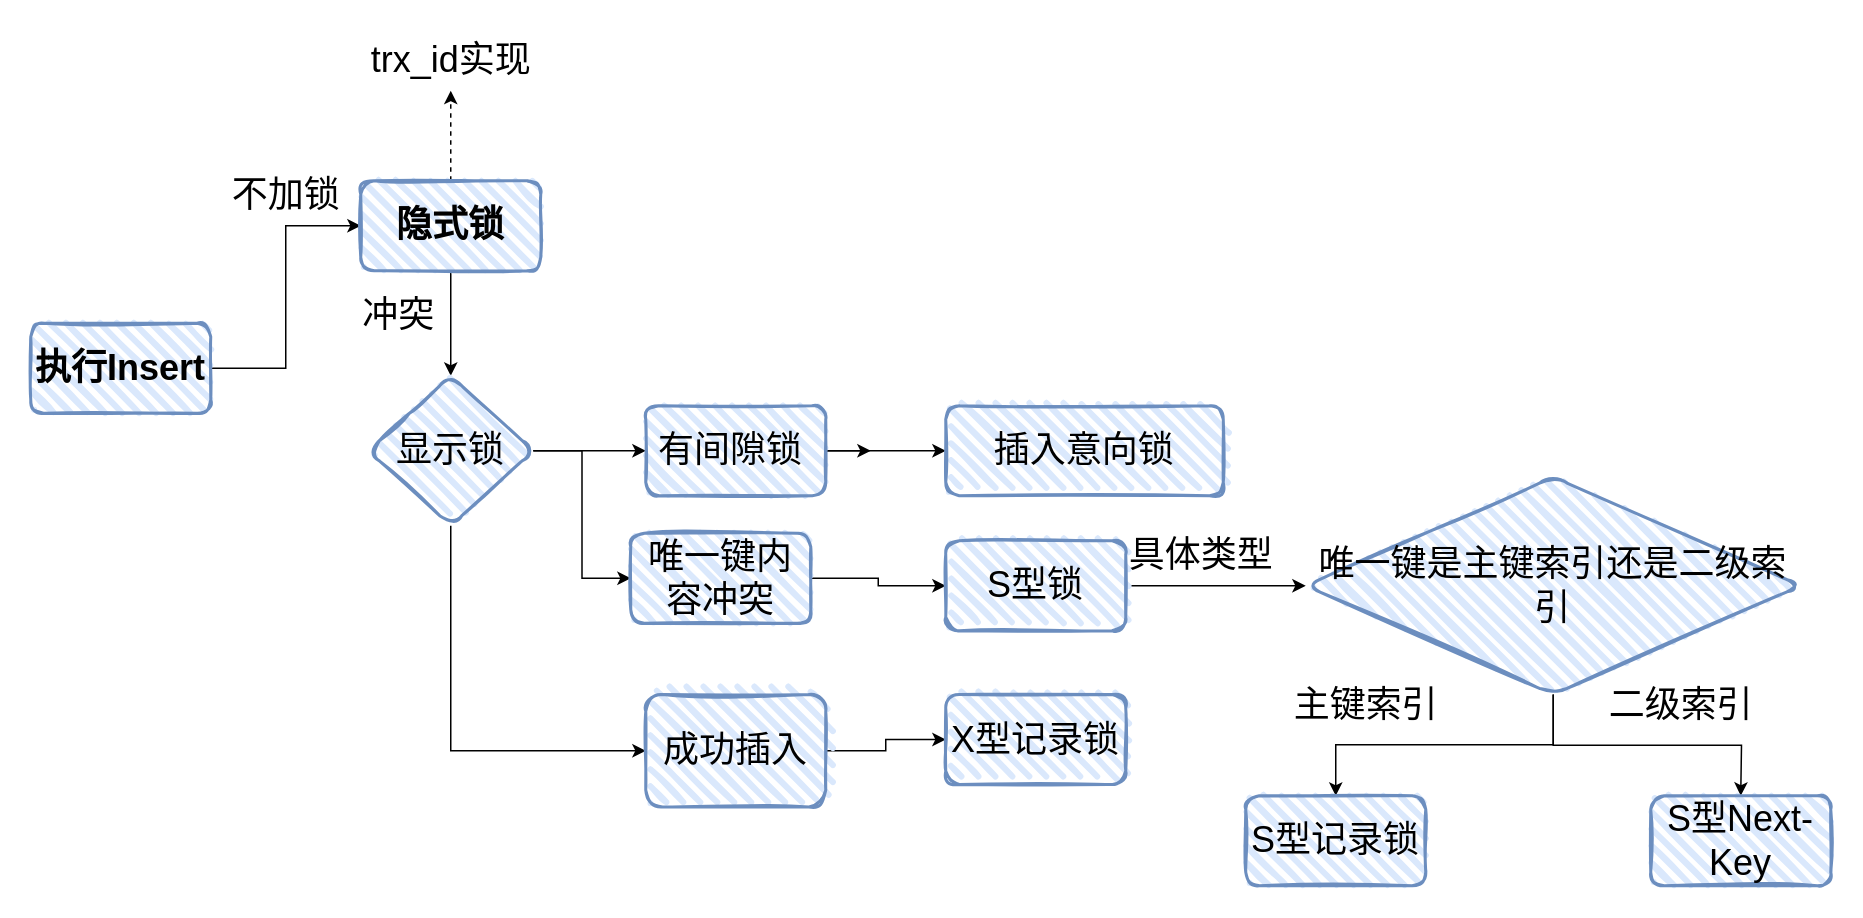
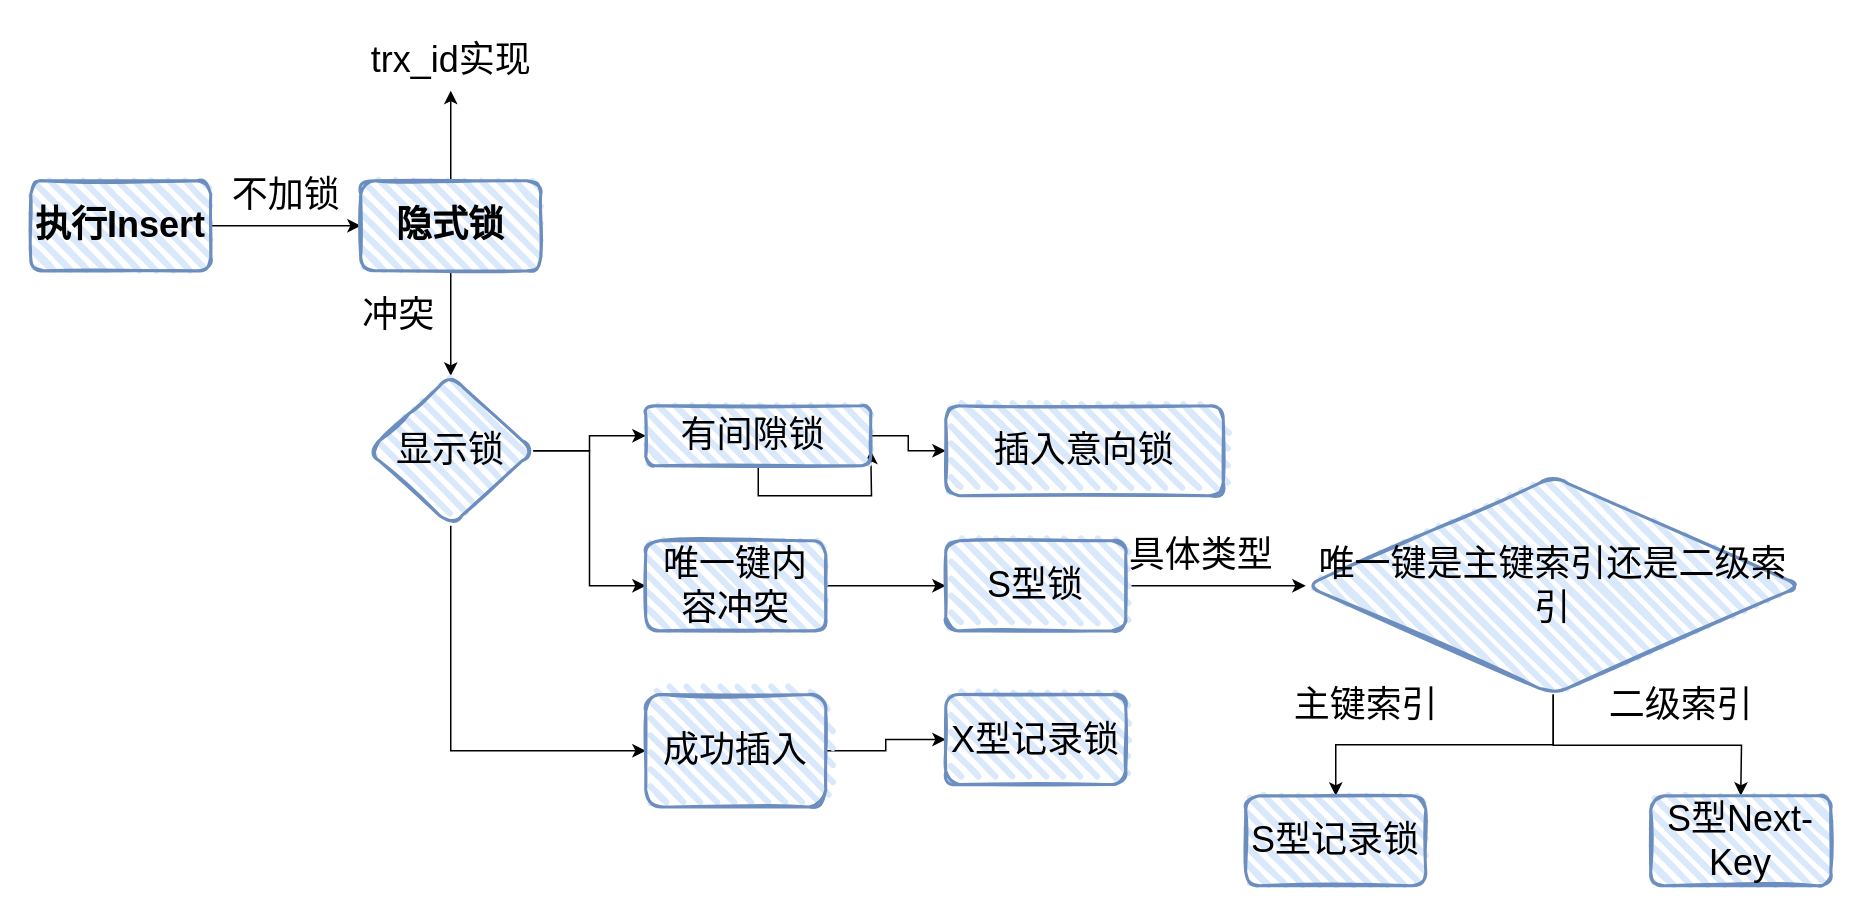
edge "隐式锁" -> "trx_id实现": style dashed -> solid
node "执行Insert": moved (121, 368) -> (121, 226)
node "有间隙锁": size 180x90 -> 225x60
node "唯一键内容冲突": moved (721, 578) -> (736, 586)
